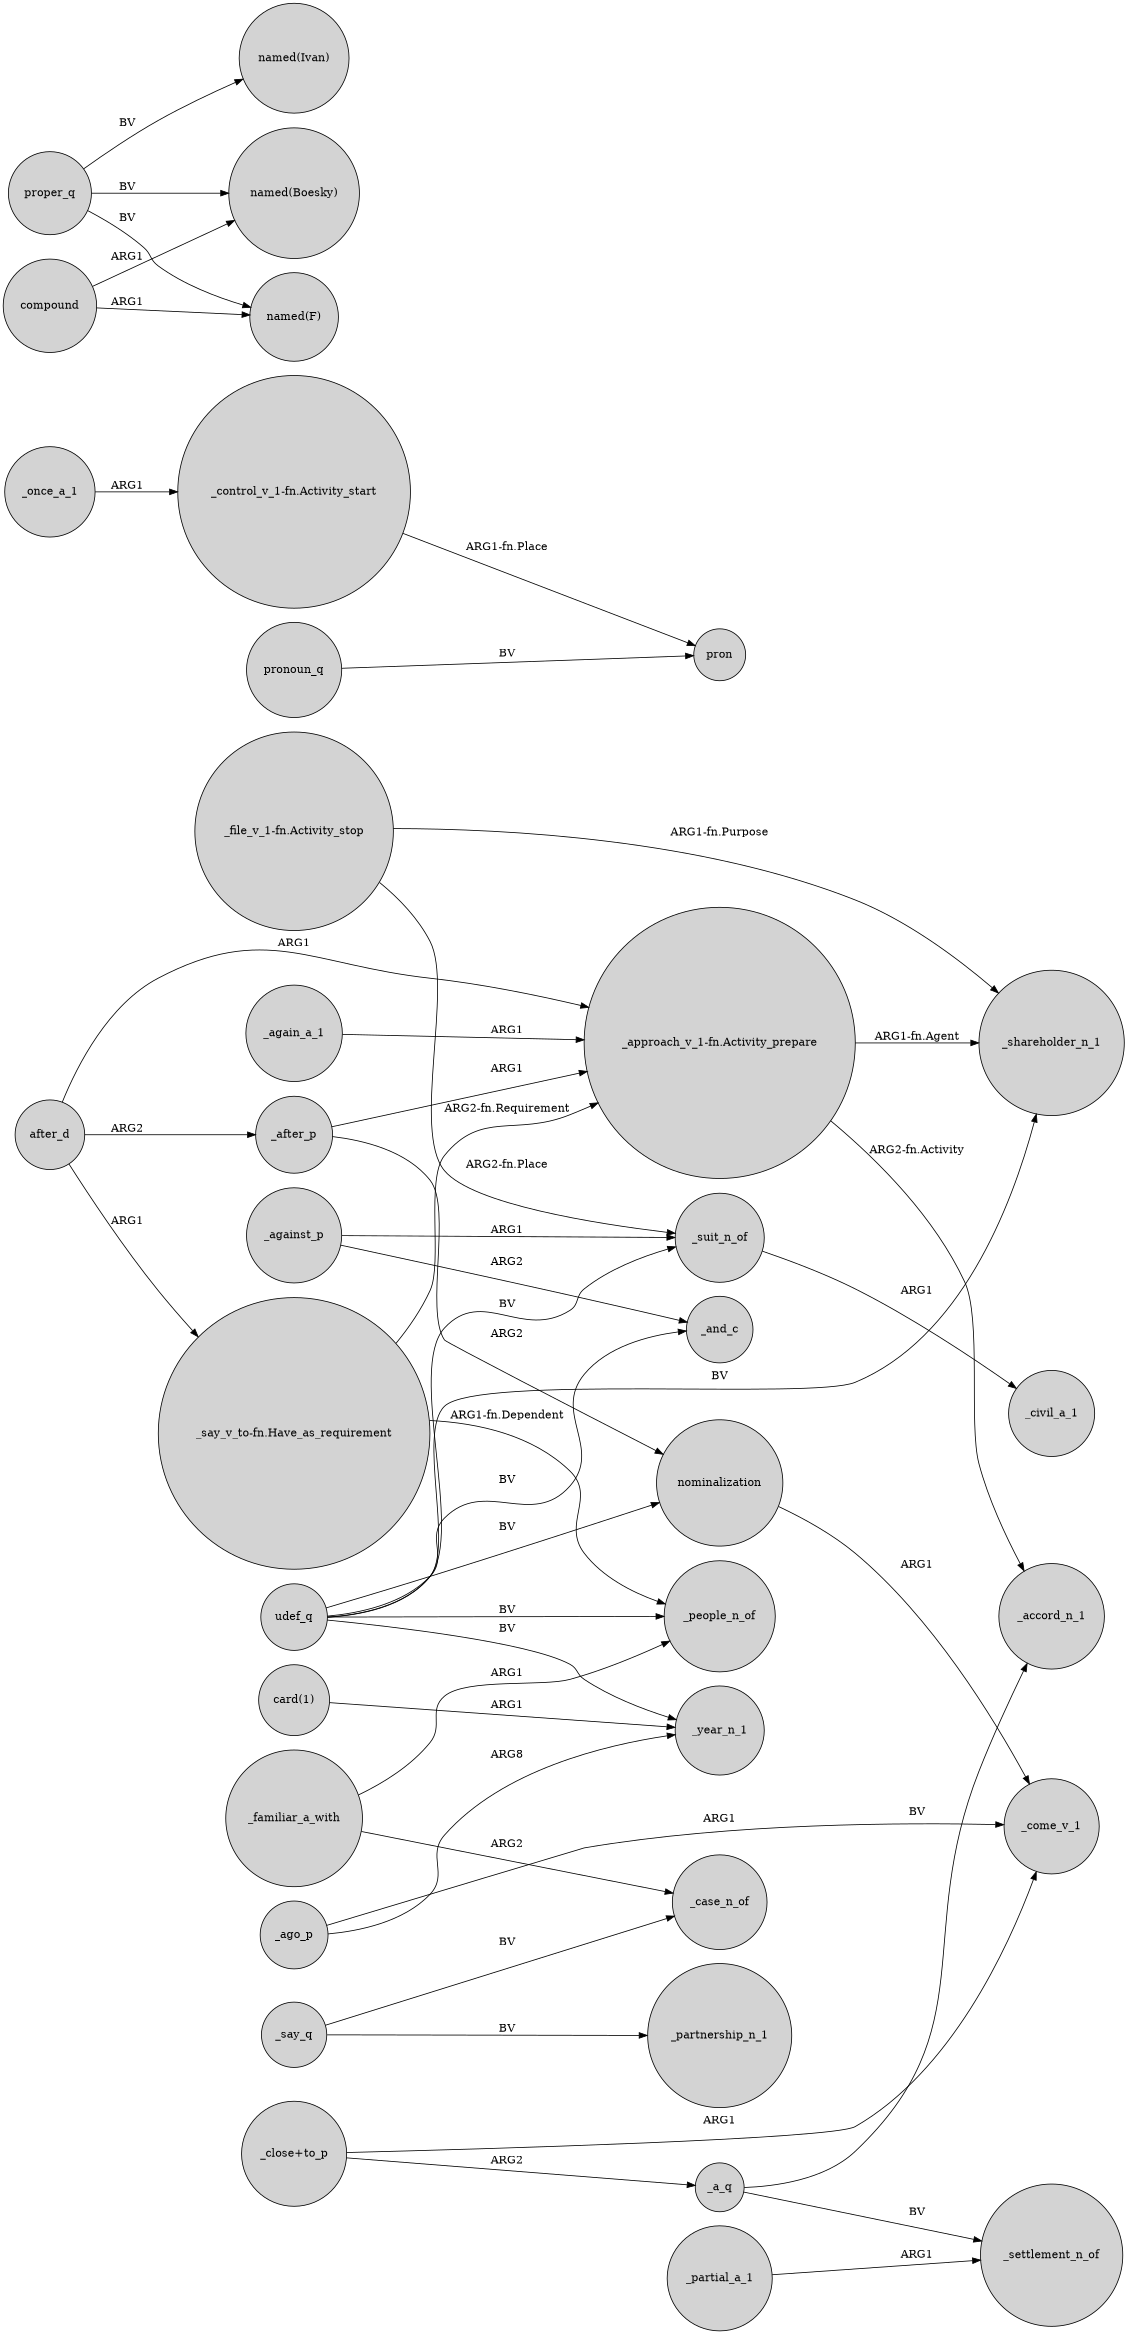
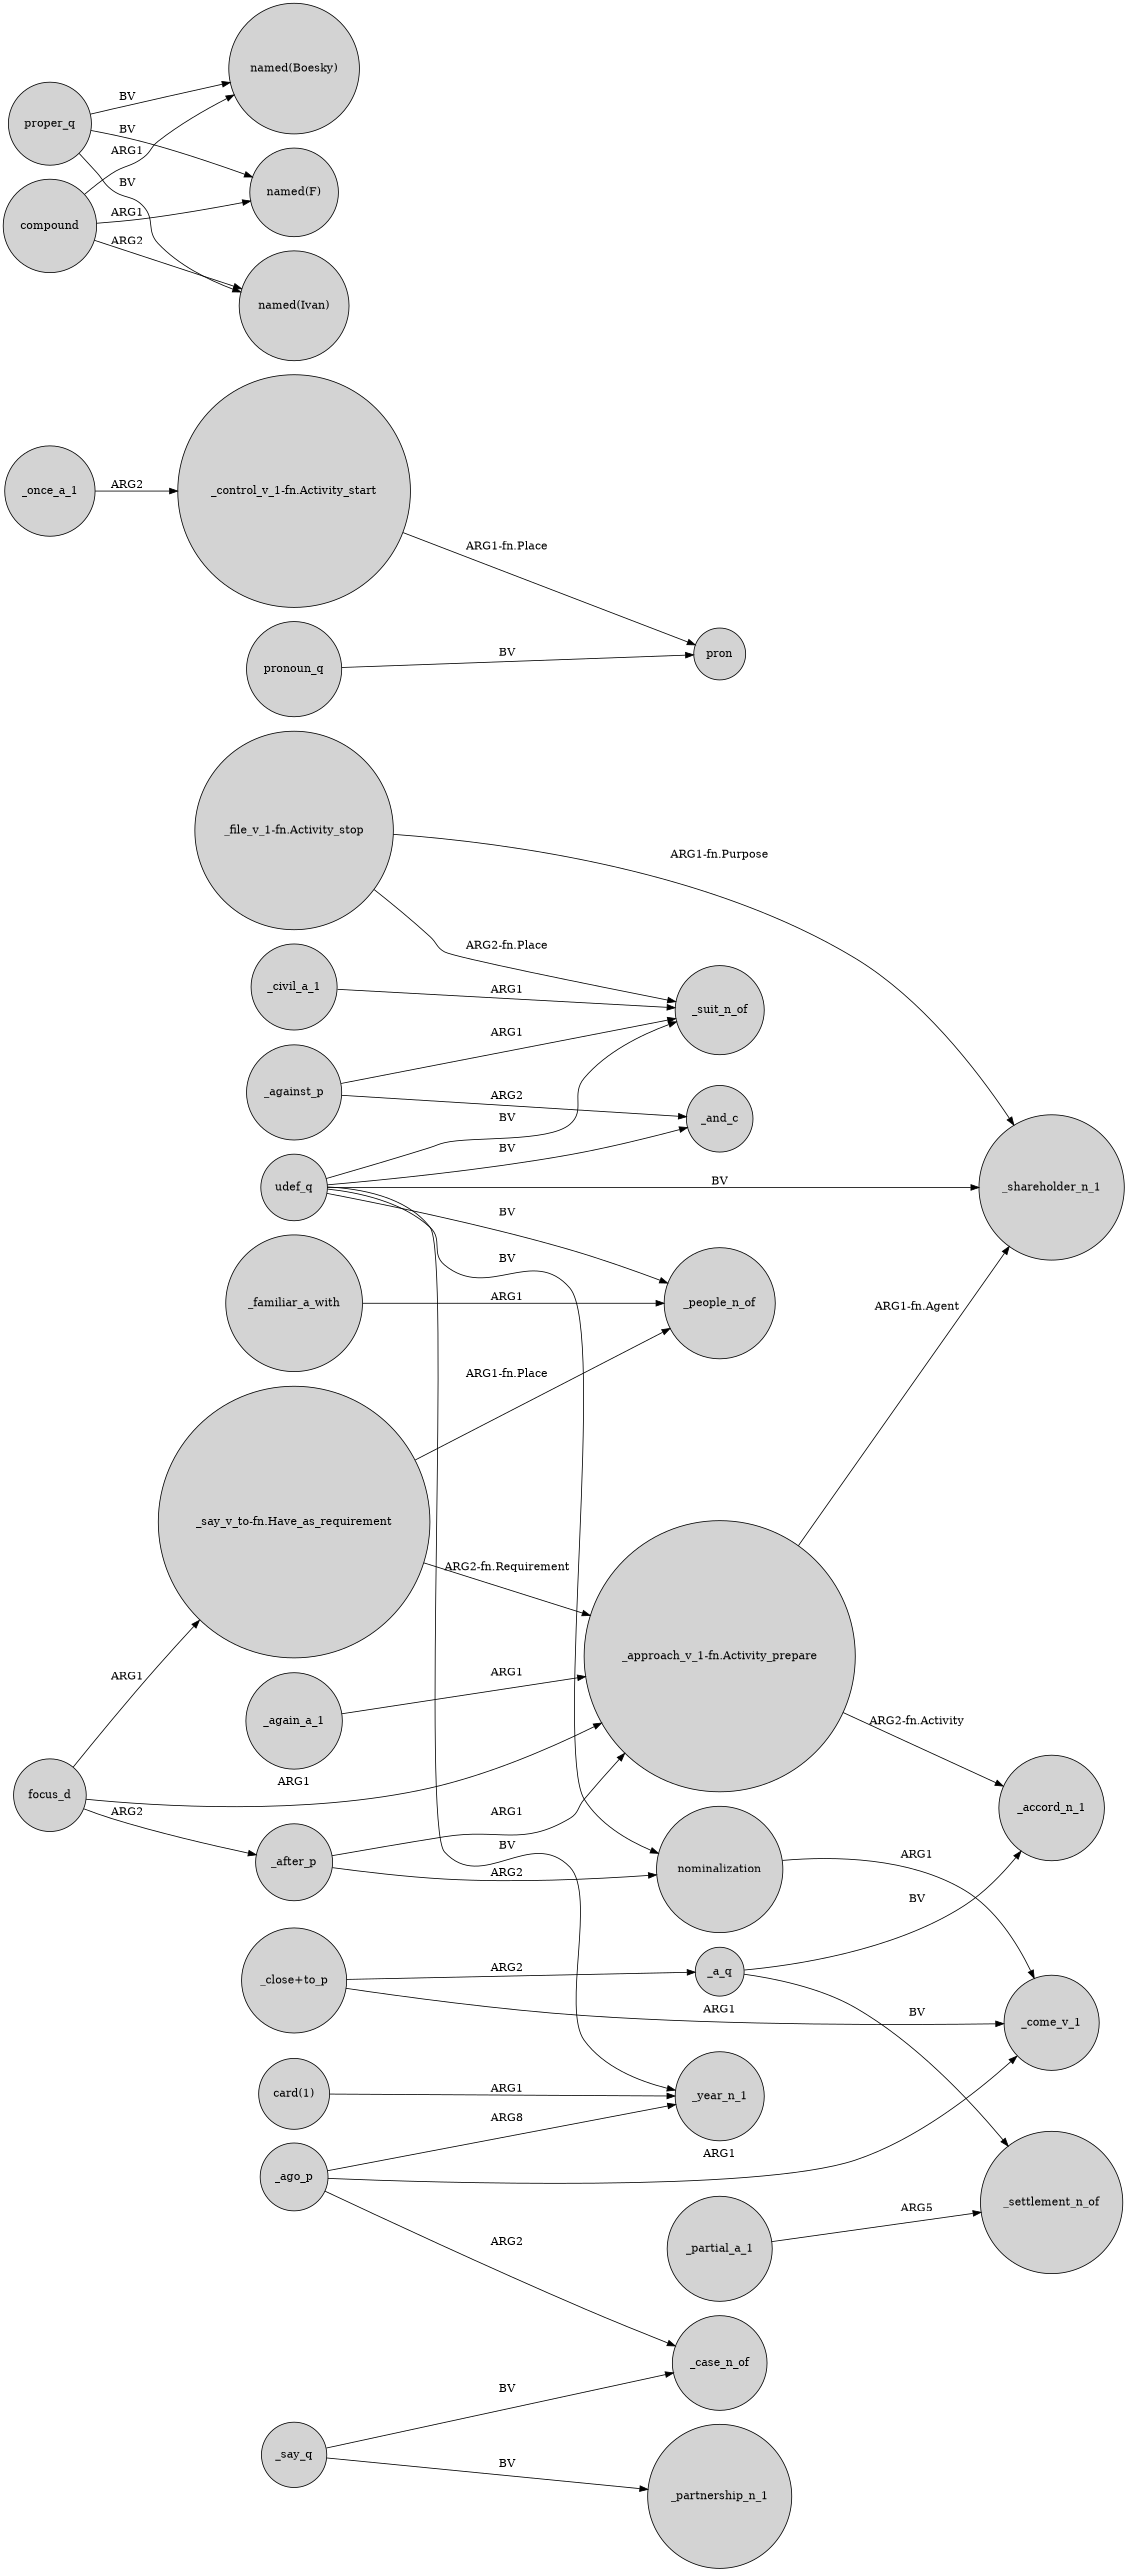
edge "compound" -> "named(Ivan)": added, label "ARG2"
edge "_once_a_1" -> "_control_v_1-fn.Activity_start": label "ARG1" -> "ARG2"
node "after_d": label "after_d" -> "focus_d"
edge "_suit_n_of" -> "_civil_a_1": reversed
edge "_say_v_to-fn.Have_as_requirement" -> "_people_n_of": label "ARG1-fn.Dependent" -> "ARG1-fn.Place"
edge "_familiar_a_with" -> "_case_n_of": now "_ago_p" -> "_case_n_of"
edge "_partial_a_1" -> "_settlement_n_of": label "ARG1" -> "ARG5"
